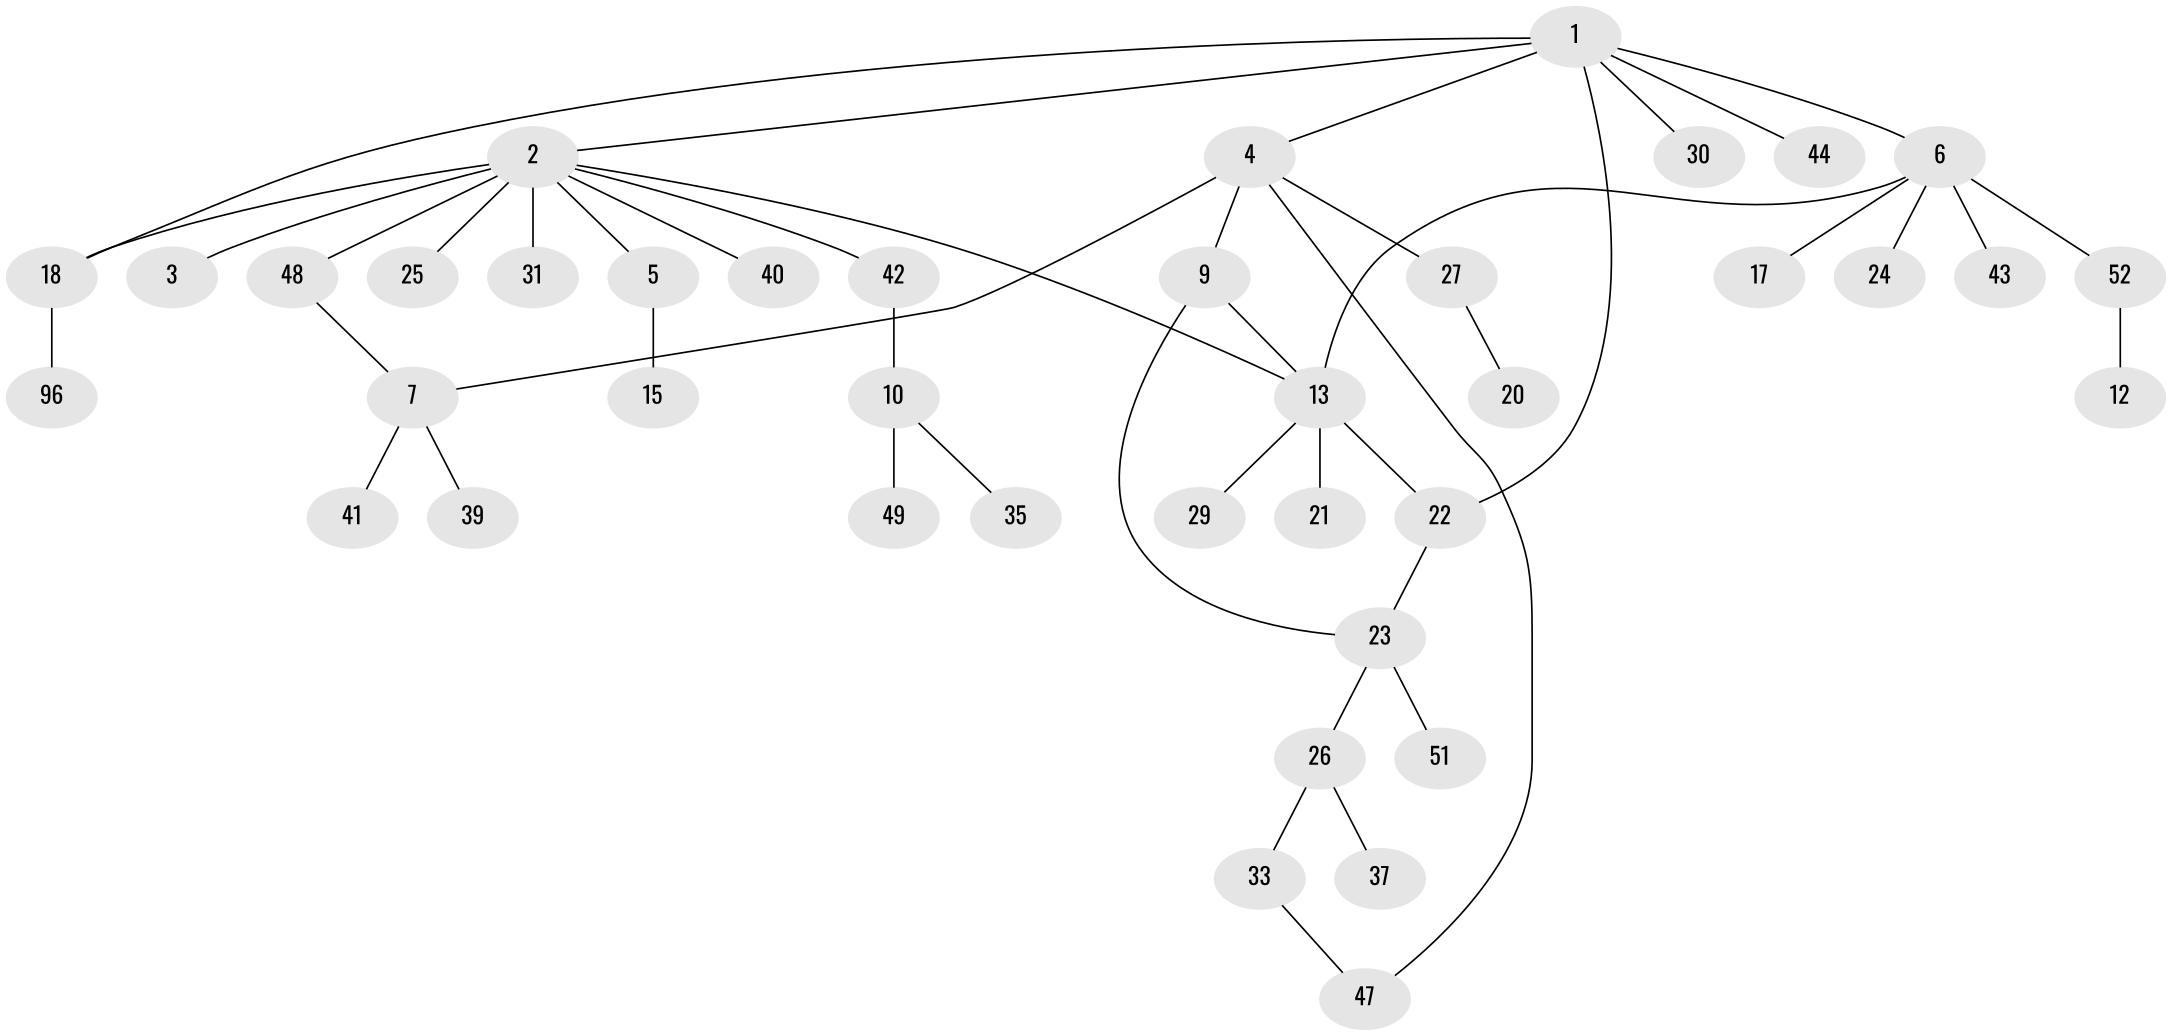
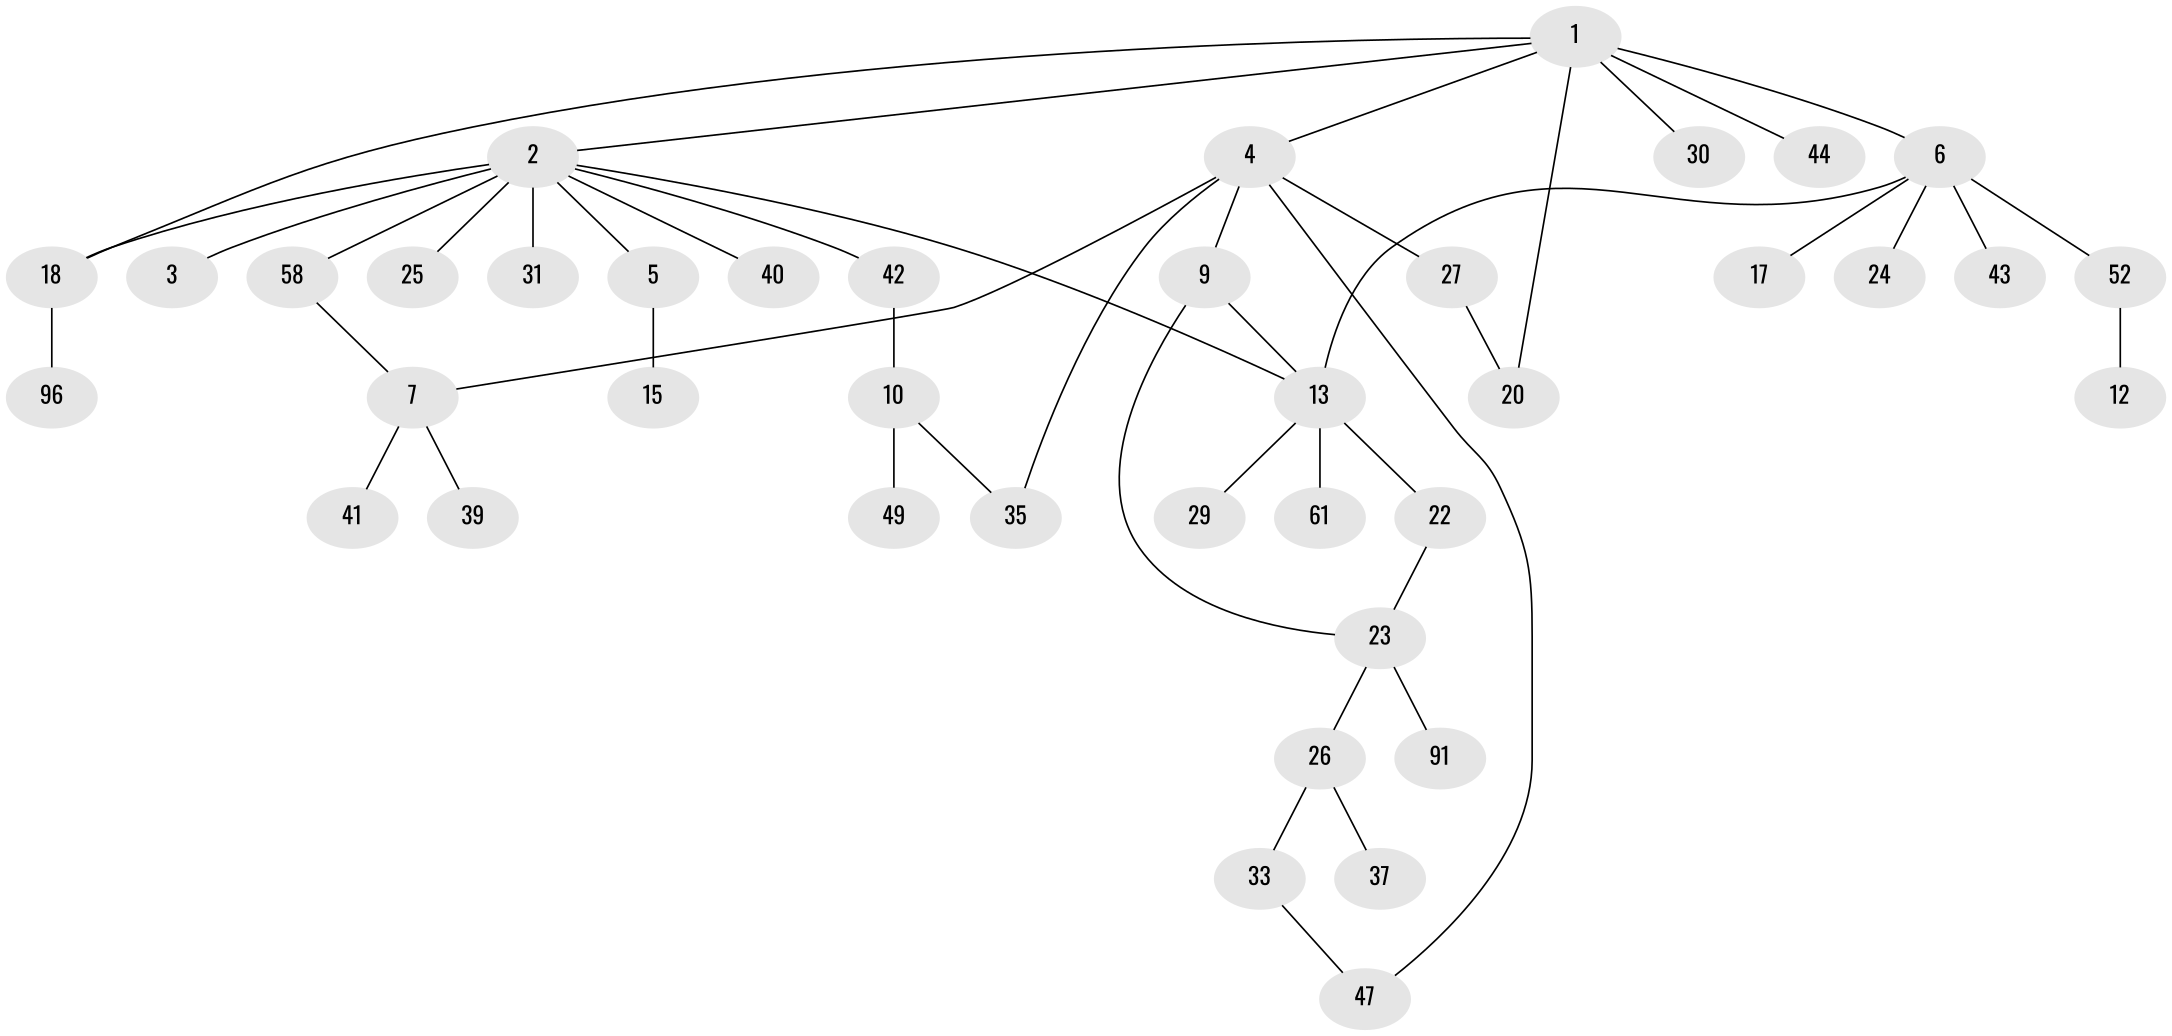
node "48": label "48" -> "58"
edge "1" -- "22": now "1" -- "20"
edge "4" -- "35": added
node "21": label "21" -> "61"
node "51": label "51" -> "91"
